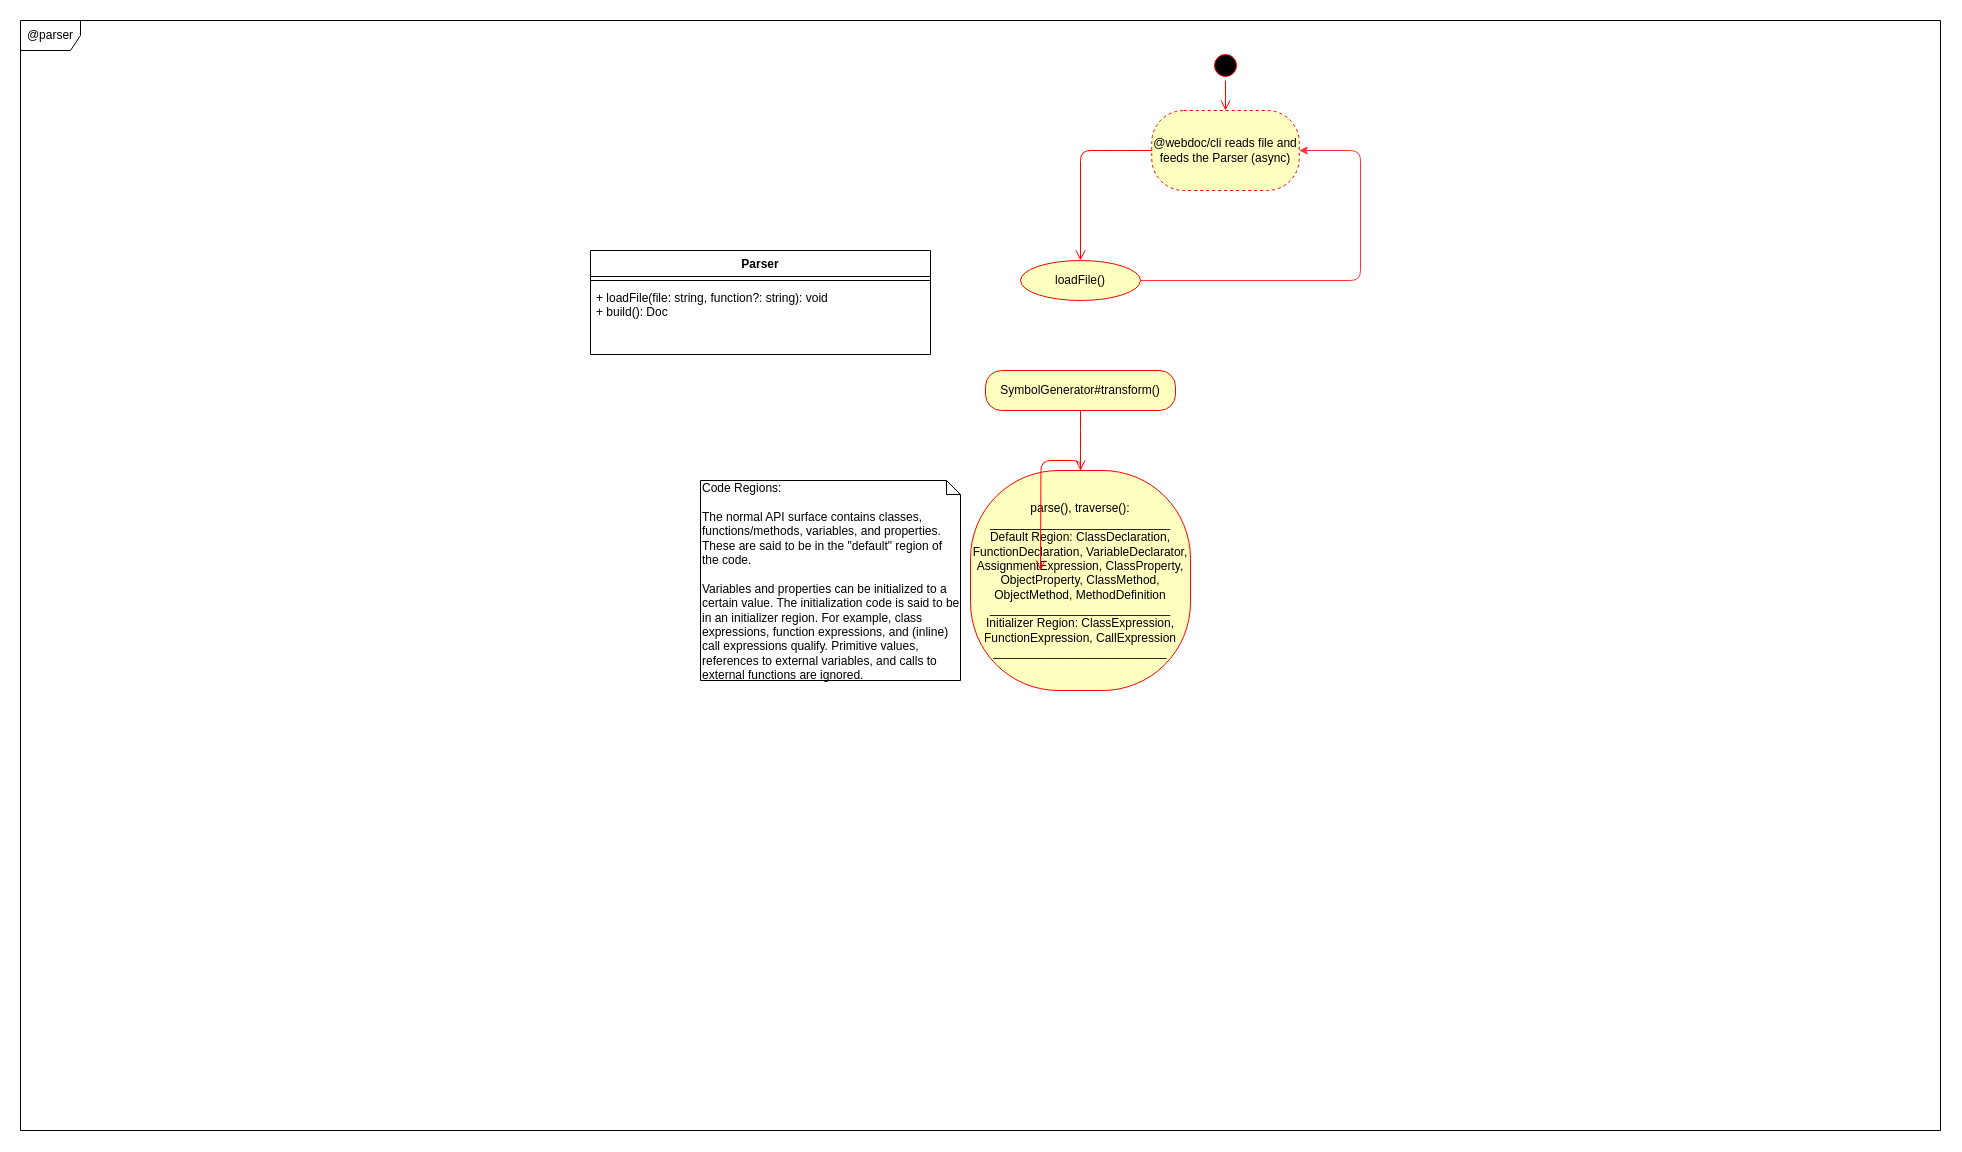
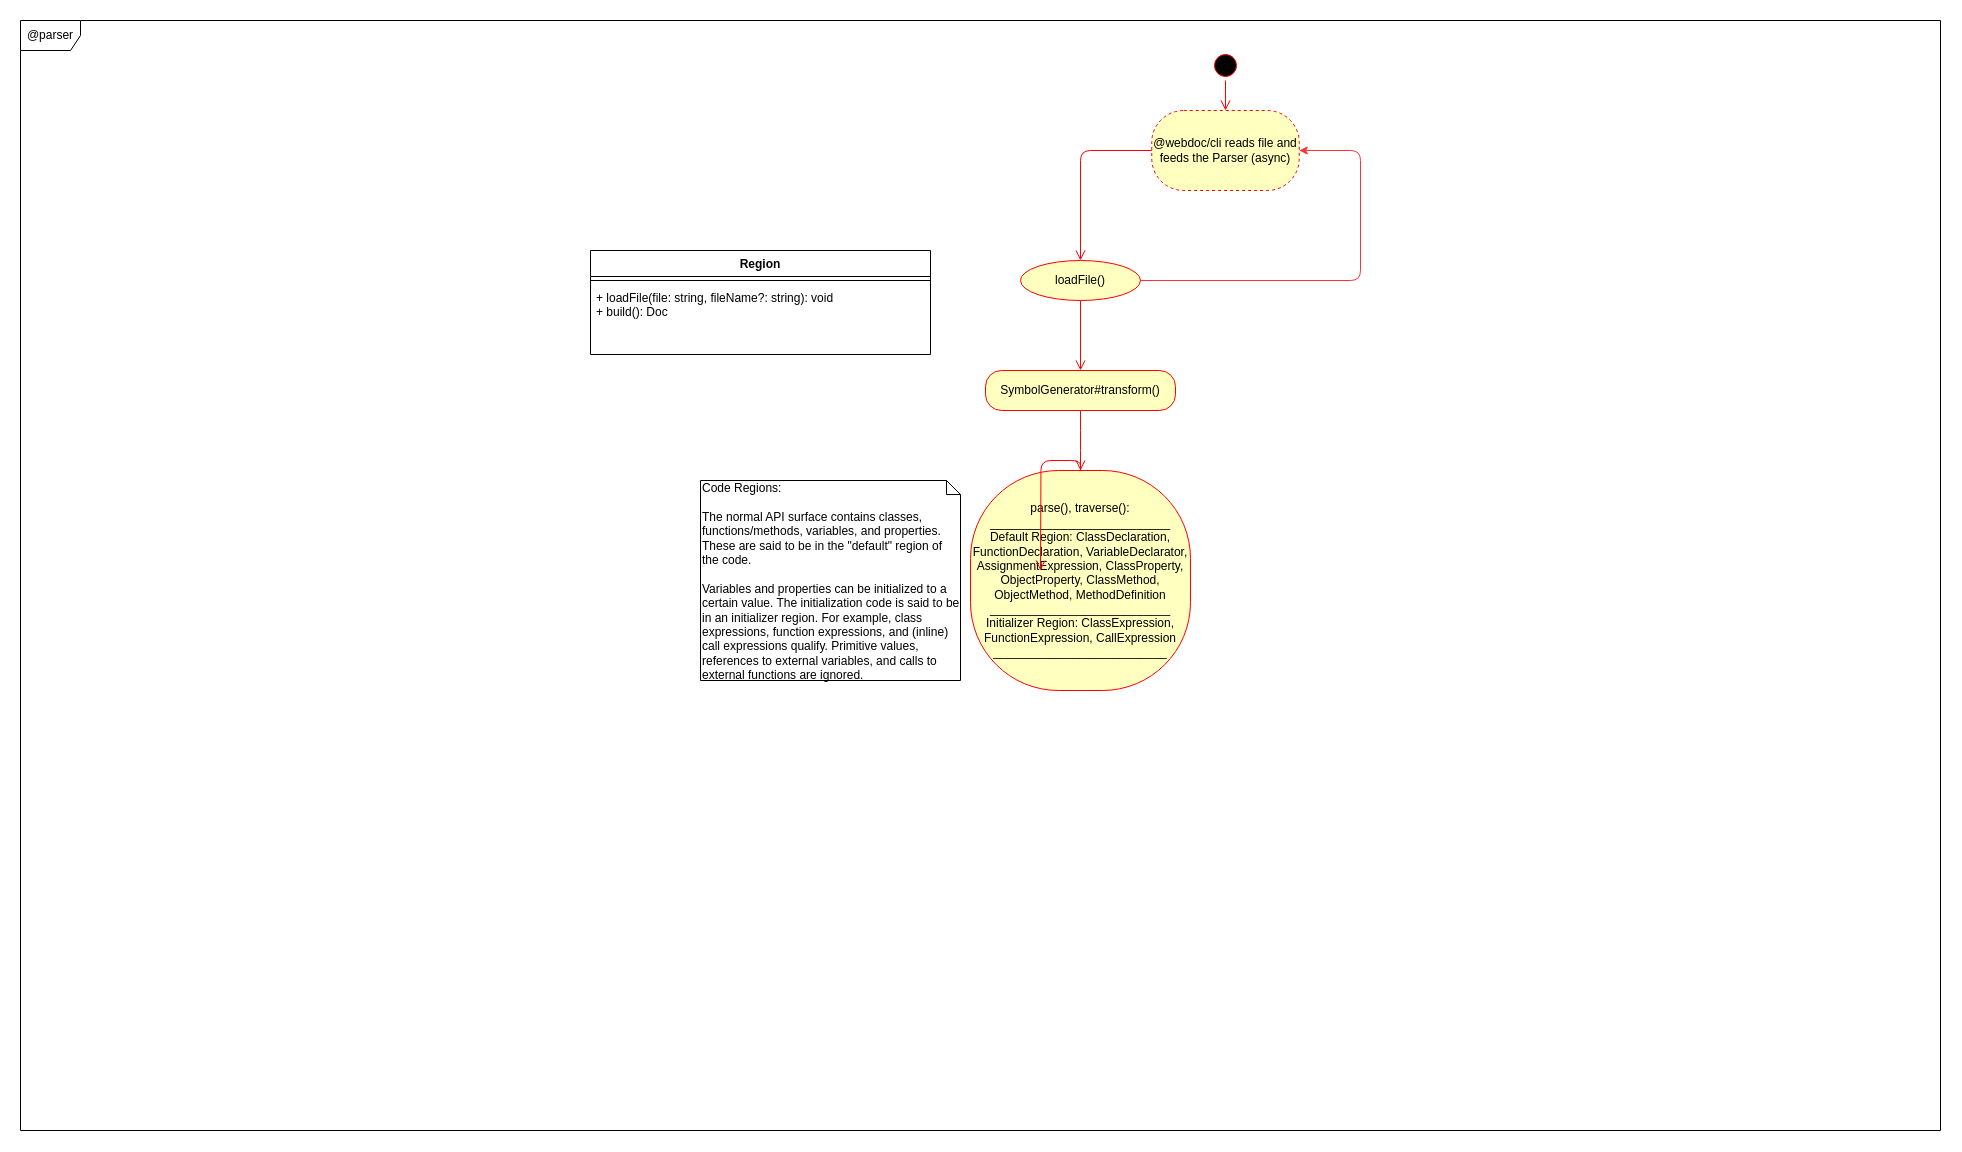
node "Parser": label "Parser" -> "Region"
node "+ loadFile(file: string, function?: string): void + build(): Doc": label "+ loadFile(file: string, function?: string): void + build(): Doc" -> "+ loadFile(file: string, fileName?: string): void + build(): Doc"
edge "loadFile()" -> "SymbolGenerator#transform()": added
